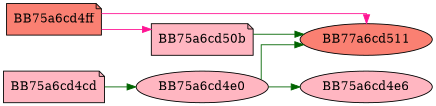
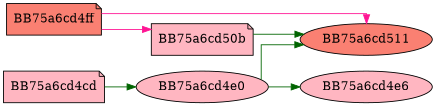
node "BB77a6cd511": label "BB77a6cd511" -> "BB75a6cd511"
